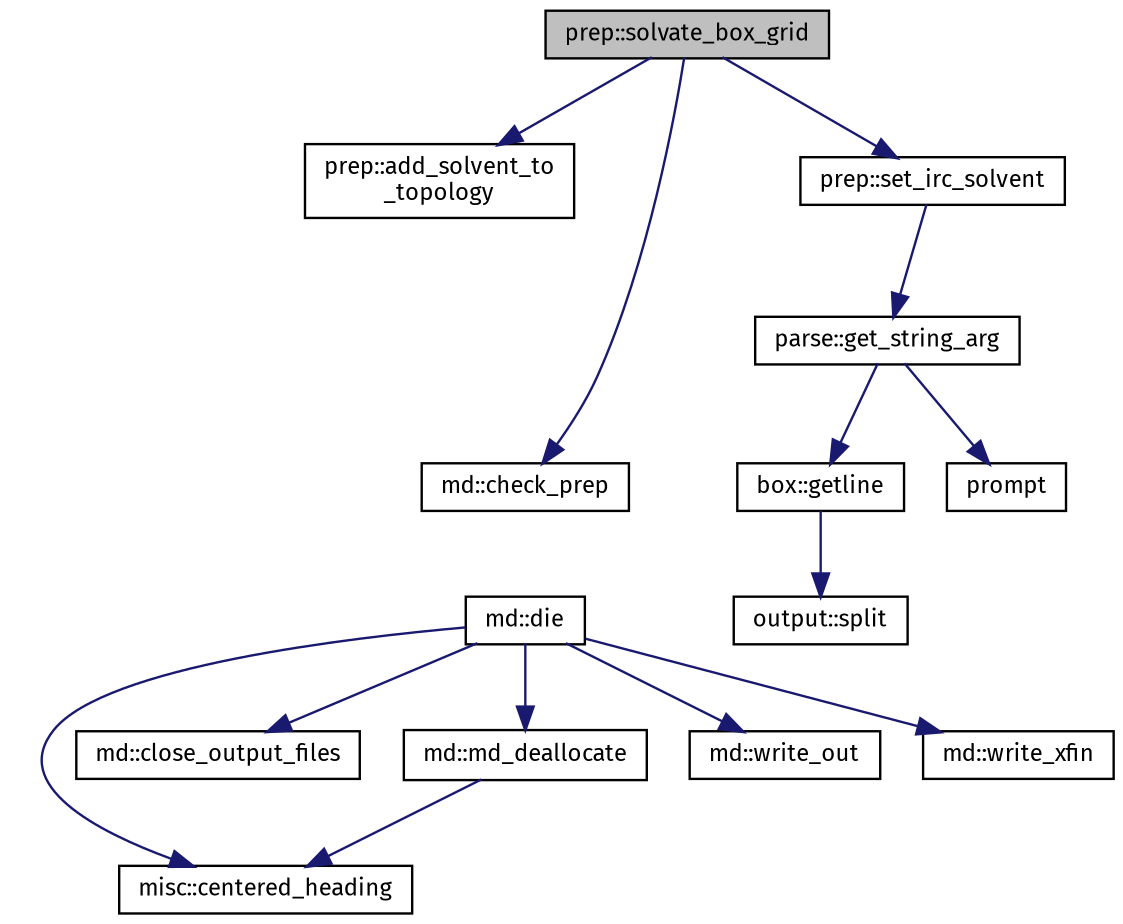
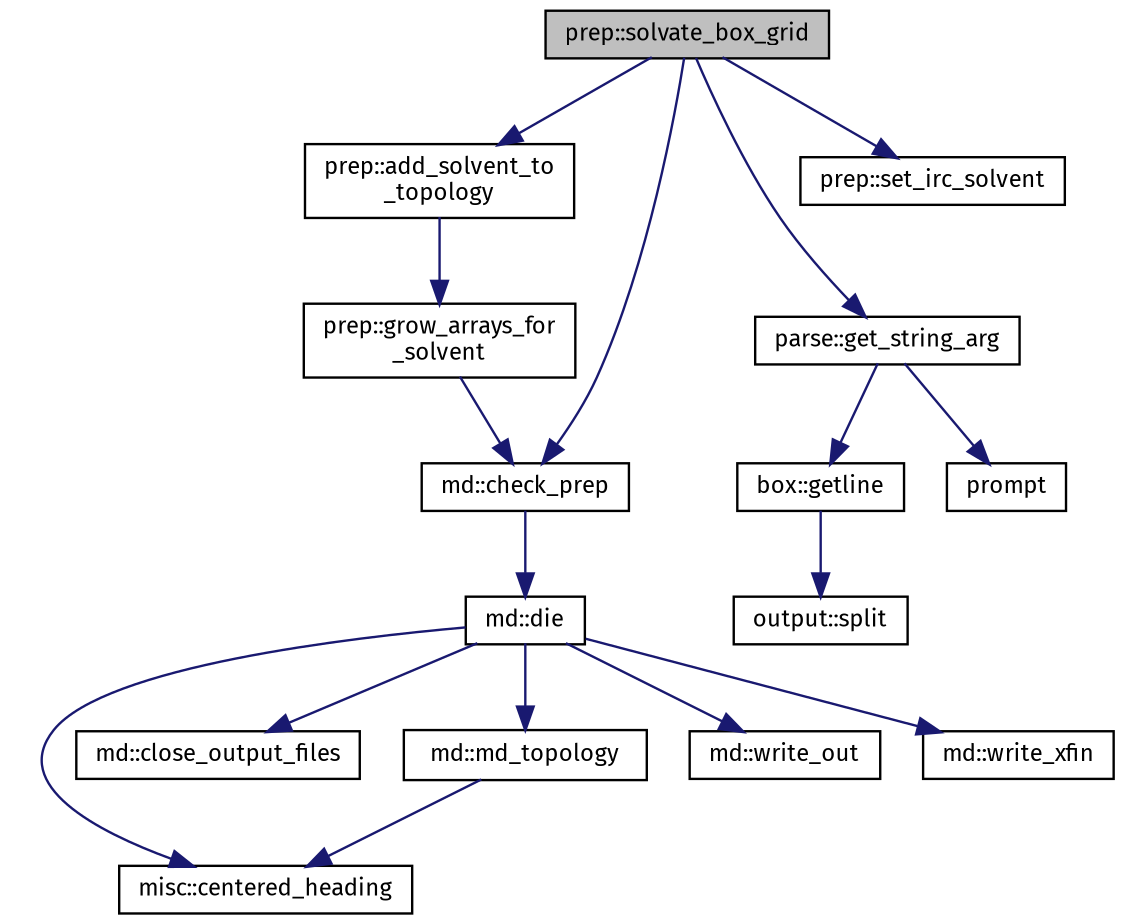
edge "prep::set_irc_solvent" -> "parse::get_string_arg": now "prep::solvate_box_grid" -> "parse::get_string_arg"
node "prep::grow_arrays_for _solvent": added
edge "md::check_prep" -> "md::die": added
node "md::md_deallocate": label "md::md_deallocate" -> "md::md_topology"
